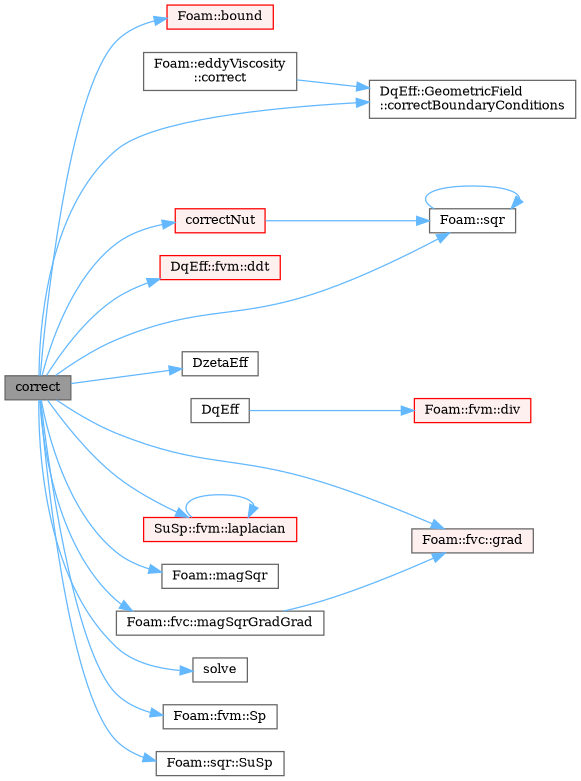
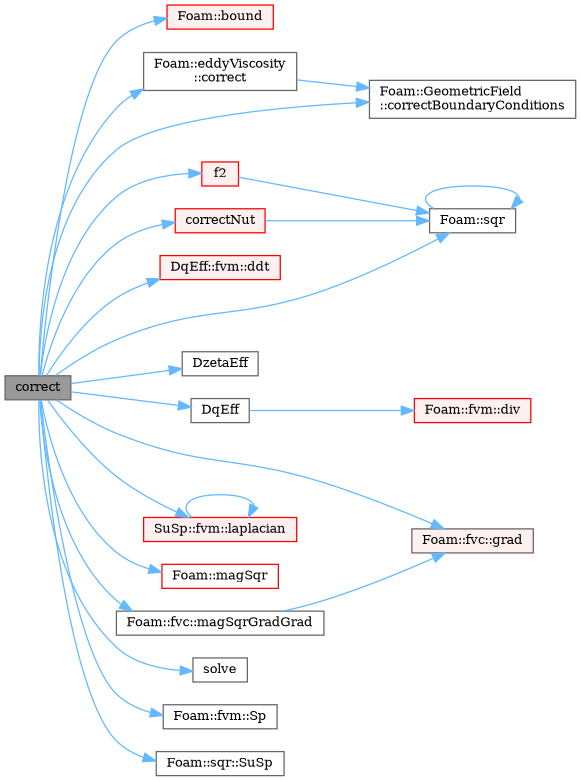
node "DqEff::GeometricField ::correctBoundaryConditions": label "DqEff::GeometricField ::correctBoundaryConditions" -> "Foam::GeometricField ::correctBoundaryConditions"
edge "correct" -> "Foam::eddyViscosity ::correct": added
node "f2": added
edge "correct" -> "DqEff": added
node "Foam::magSqr": color grey40 -> red
